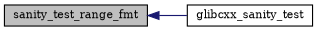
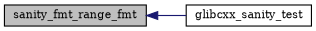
node "sanity_test_range_fmt": label "sanity_test_range_fmt" -> "sanity_fmt_range_fmt"
